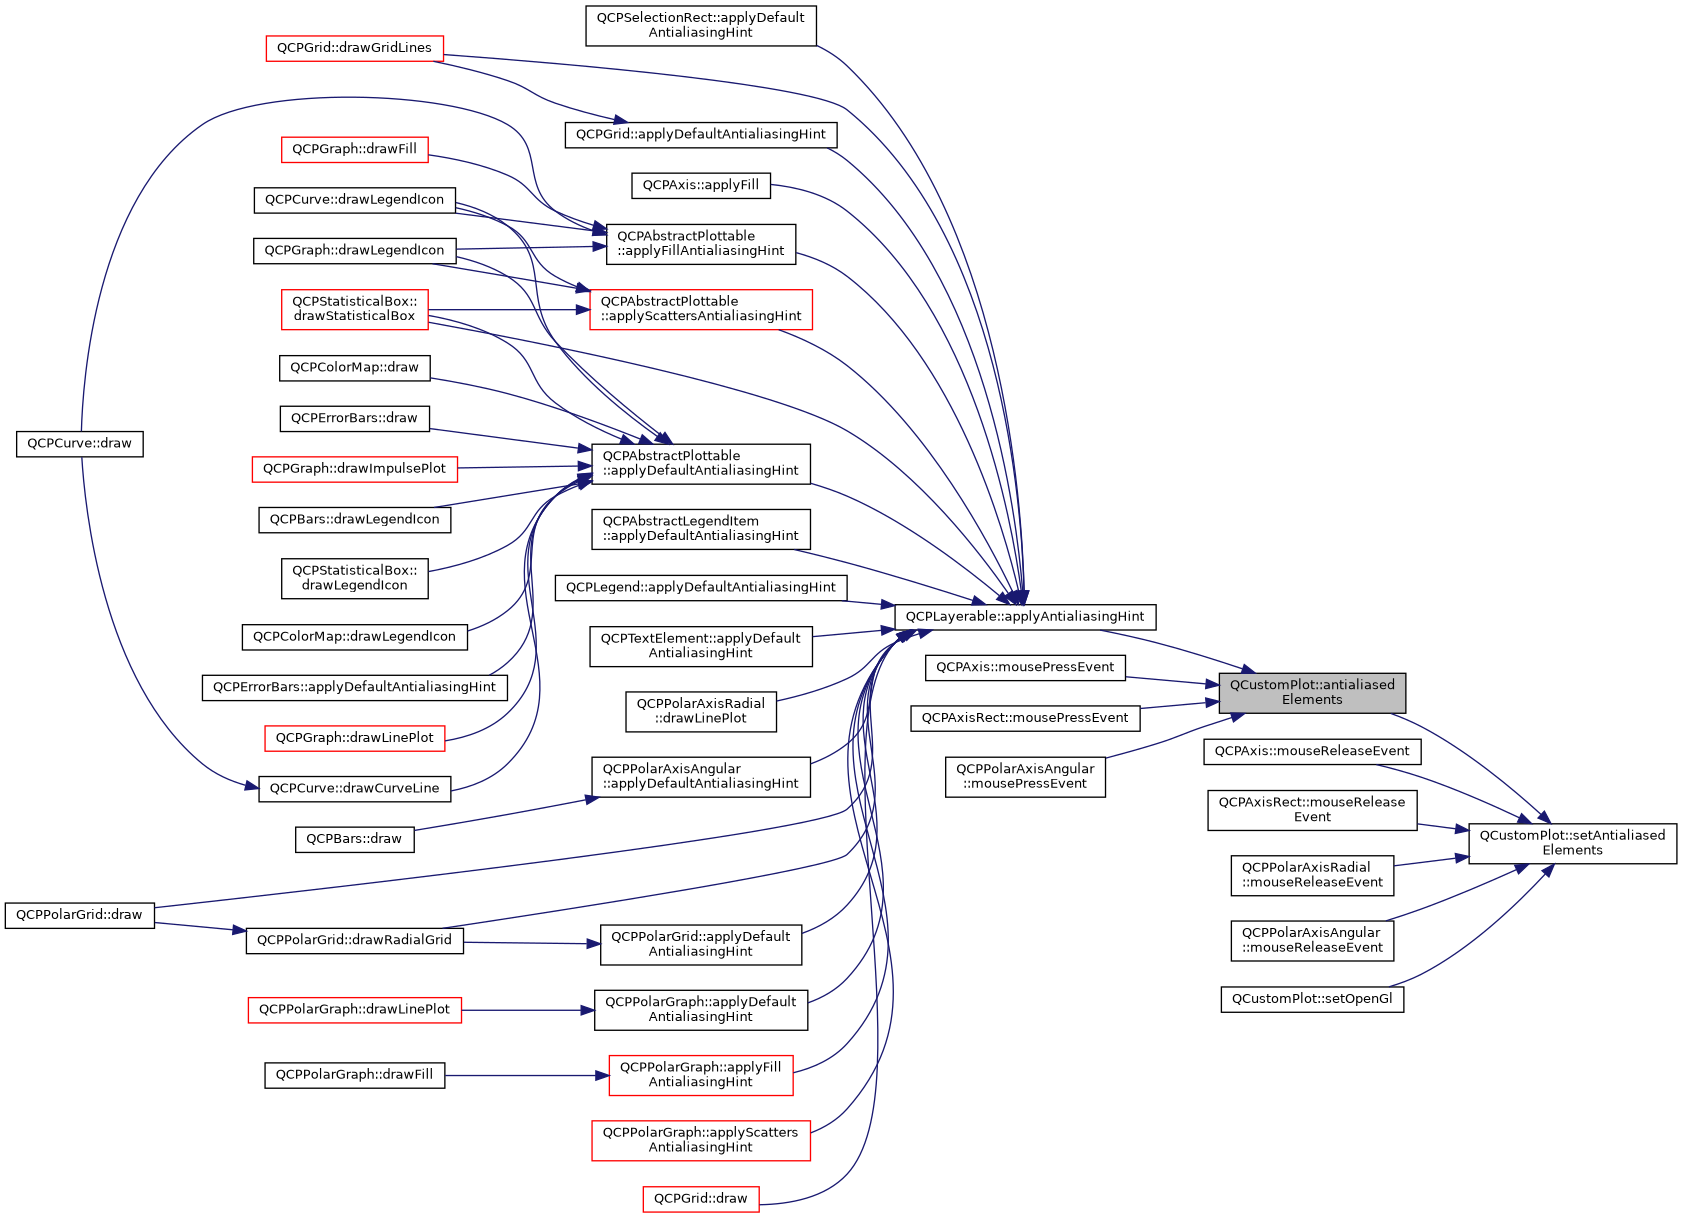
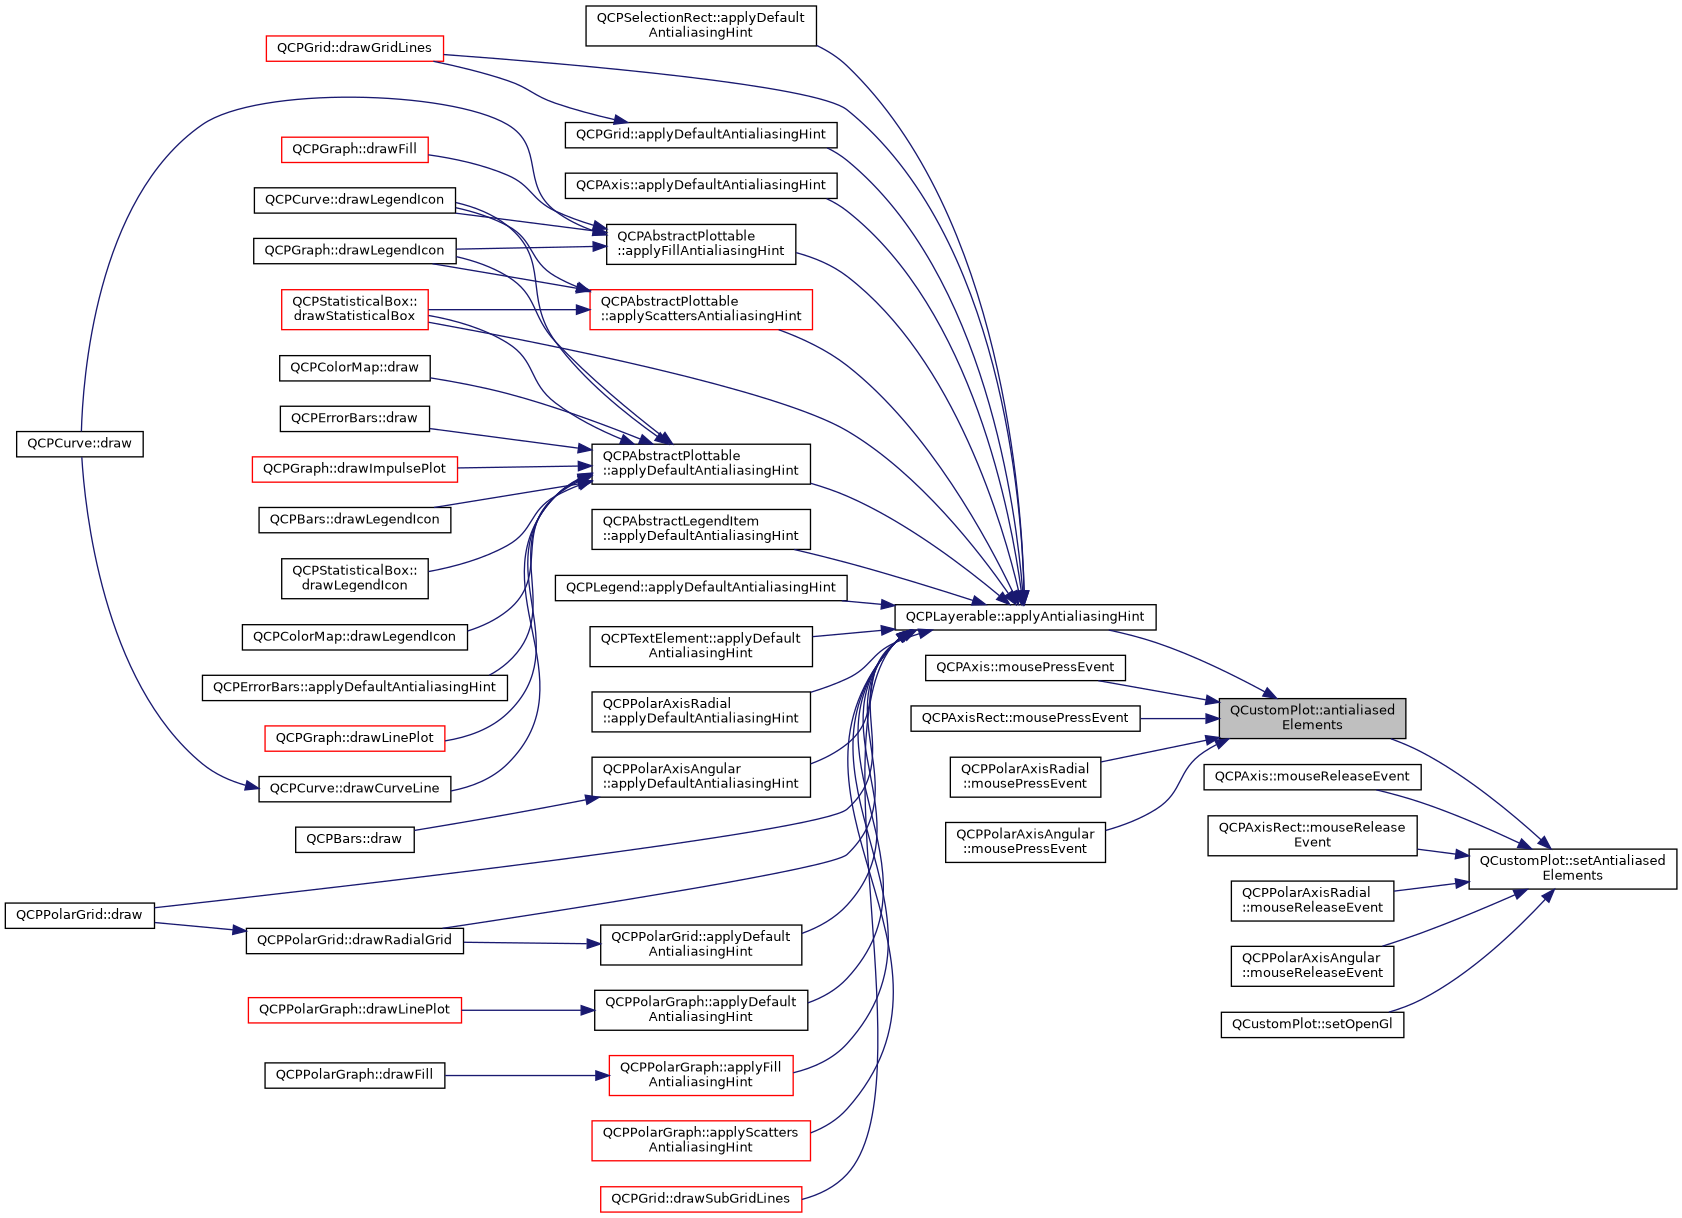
node "QCPAxis::applyFill": label "QCPAxis::applyFill" -> "QCPAxis::applyDefaultAntialiasingHint"
node "QCPPolarAxisRadial ::drawLinePlot": label "QCPPolarAxisRadial ::drawLinePlot" -> "QCPPolarAxisRadial ::applyDefaultAntialiasingHint"
node "QCPPolarAxisRadial ::mousePressEvent": added
node "QCPGrid::draw": label "QCPGrid::draw" -> "QCPGrid::drawSubGridLines"
